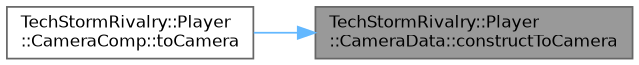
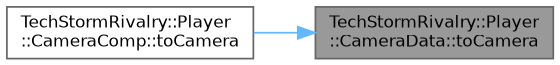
node "TechStormRivalry::Player ::CameraData::constructToCamera": label "TechStormRivalry::Player ::CameraData::constructToCamera" -> "TechStormRivalry::Player ::CameraData::toCamera"
